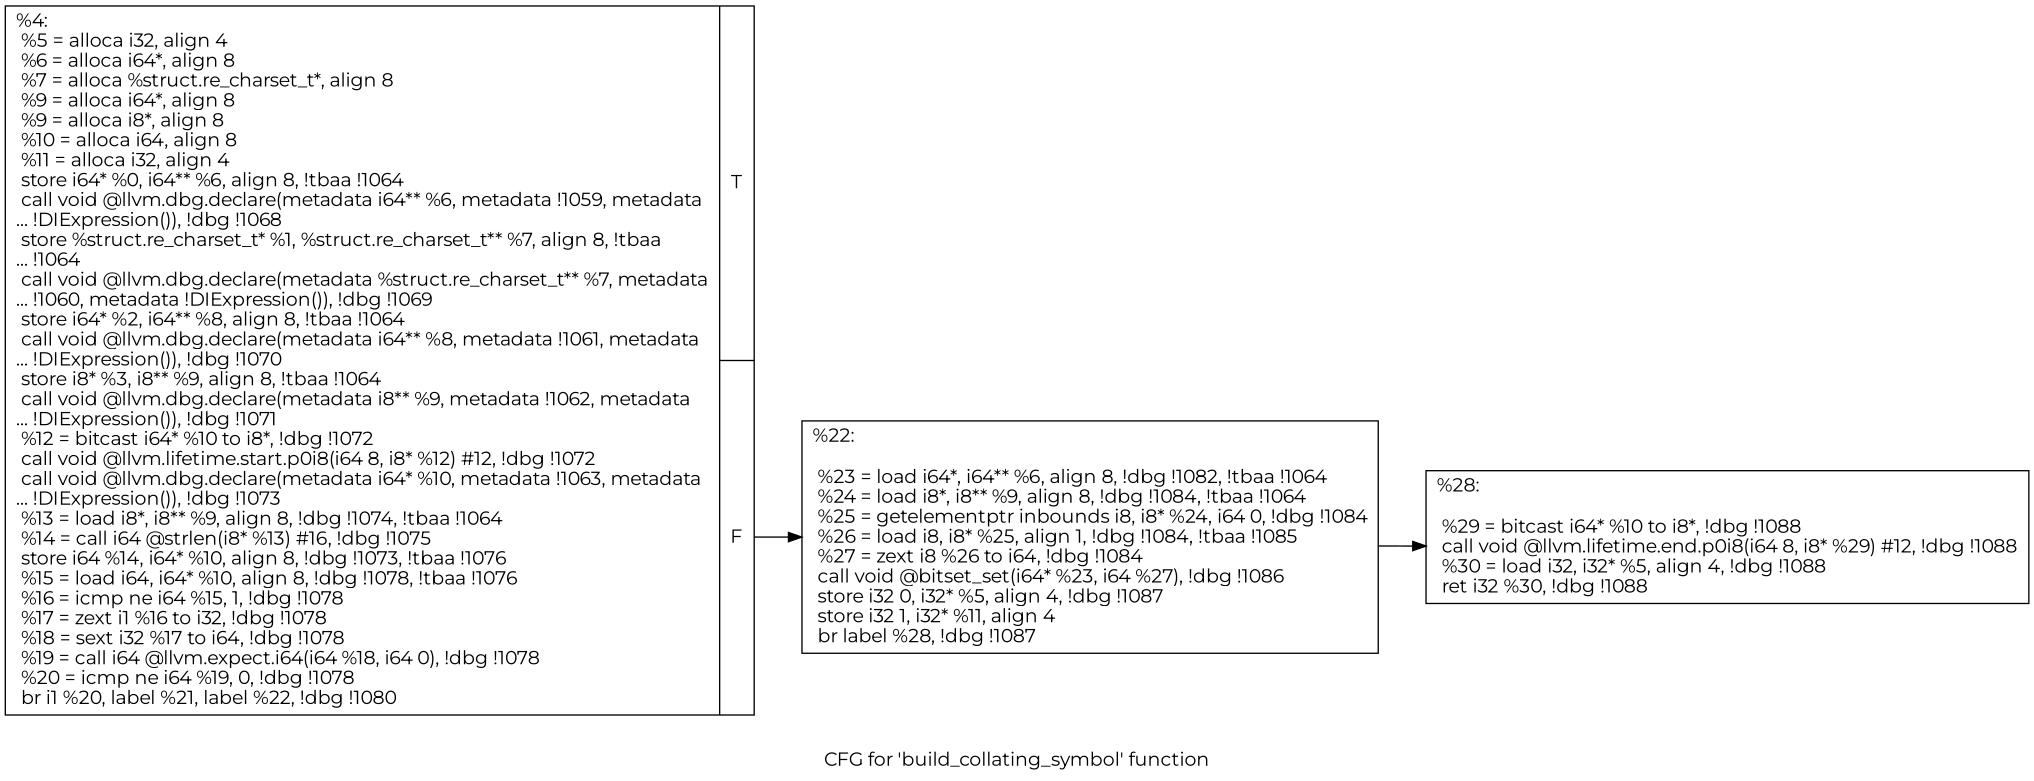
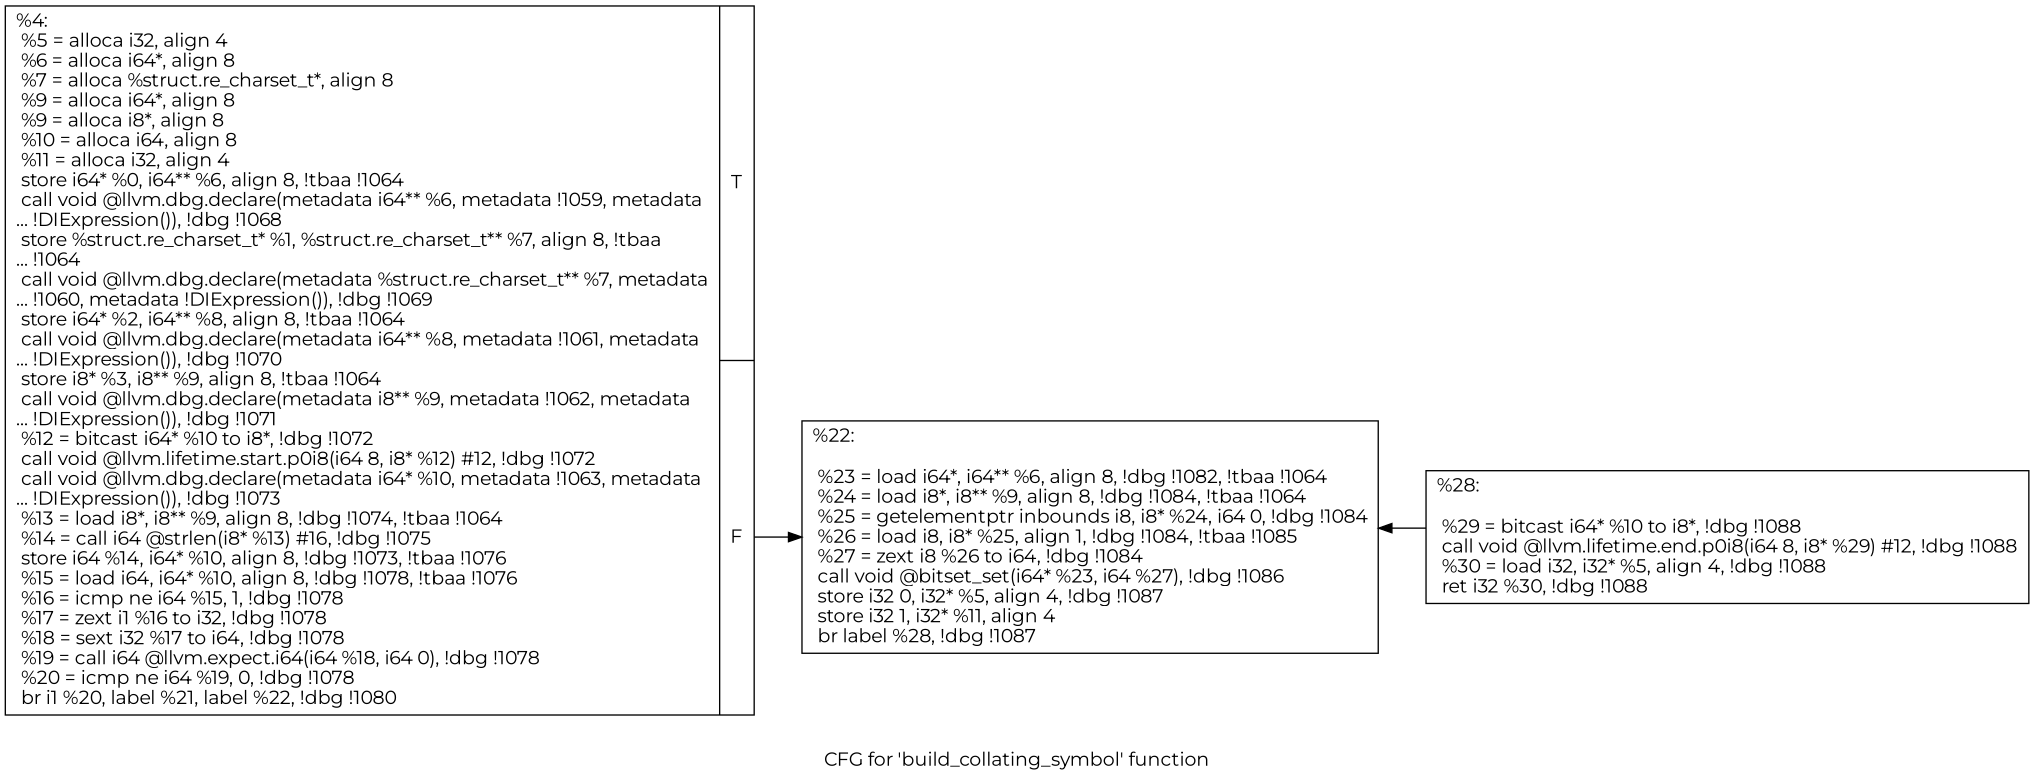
edge "%22:" -> "%28:": reversed
